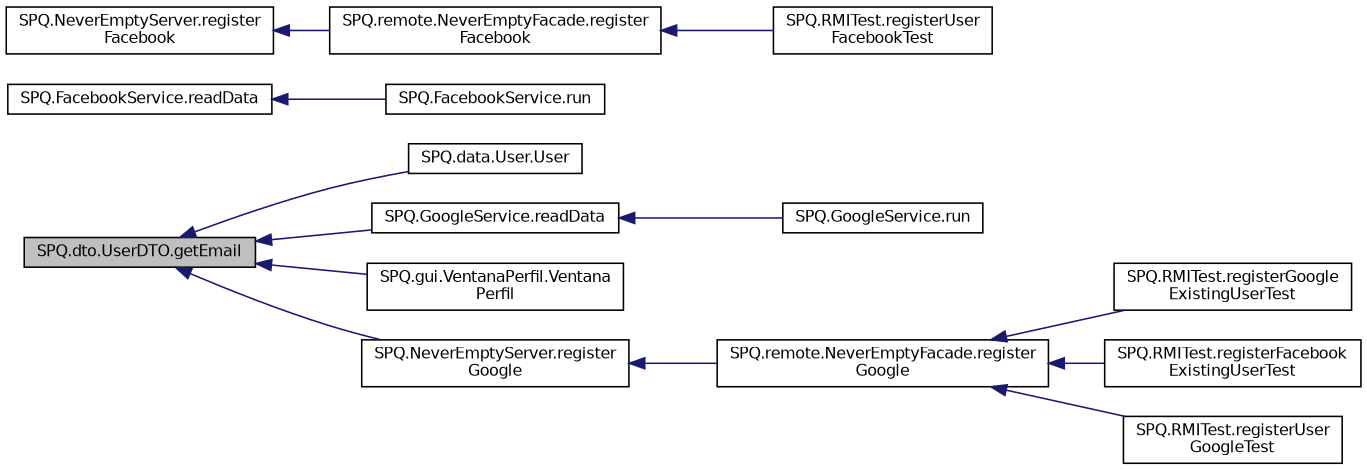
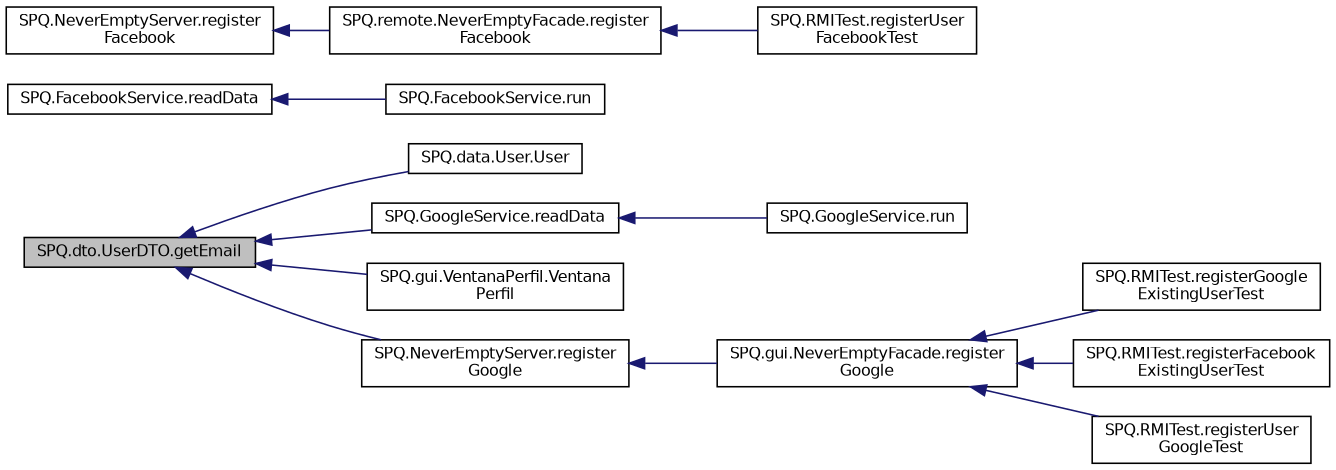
node "SPQ.remote.NeverEmptyFacade.register Google": label "SPQ.remote.NeverEmptyFacade.register Google" -> "SPQ.gui.NeverEmptyFacade.register Google"
